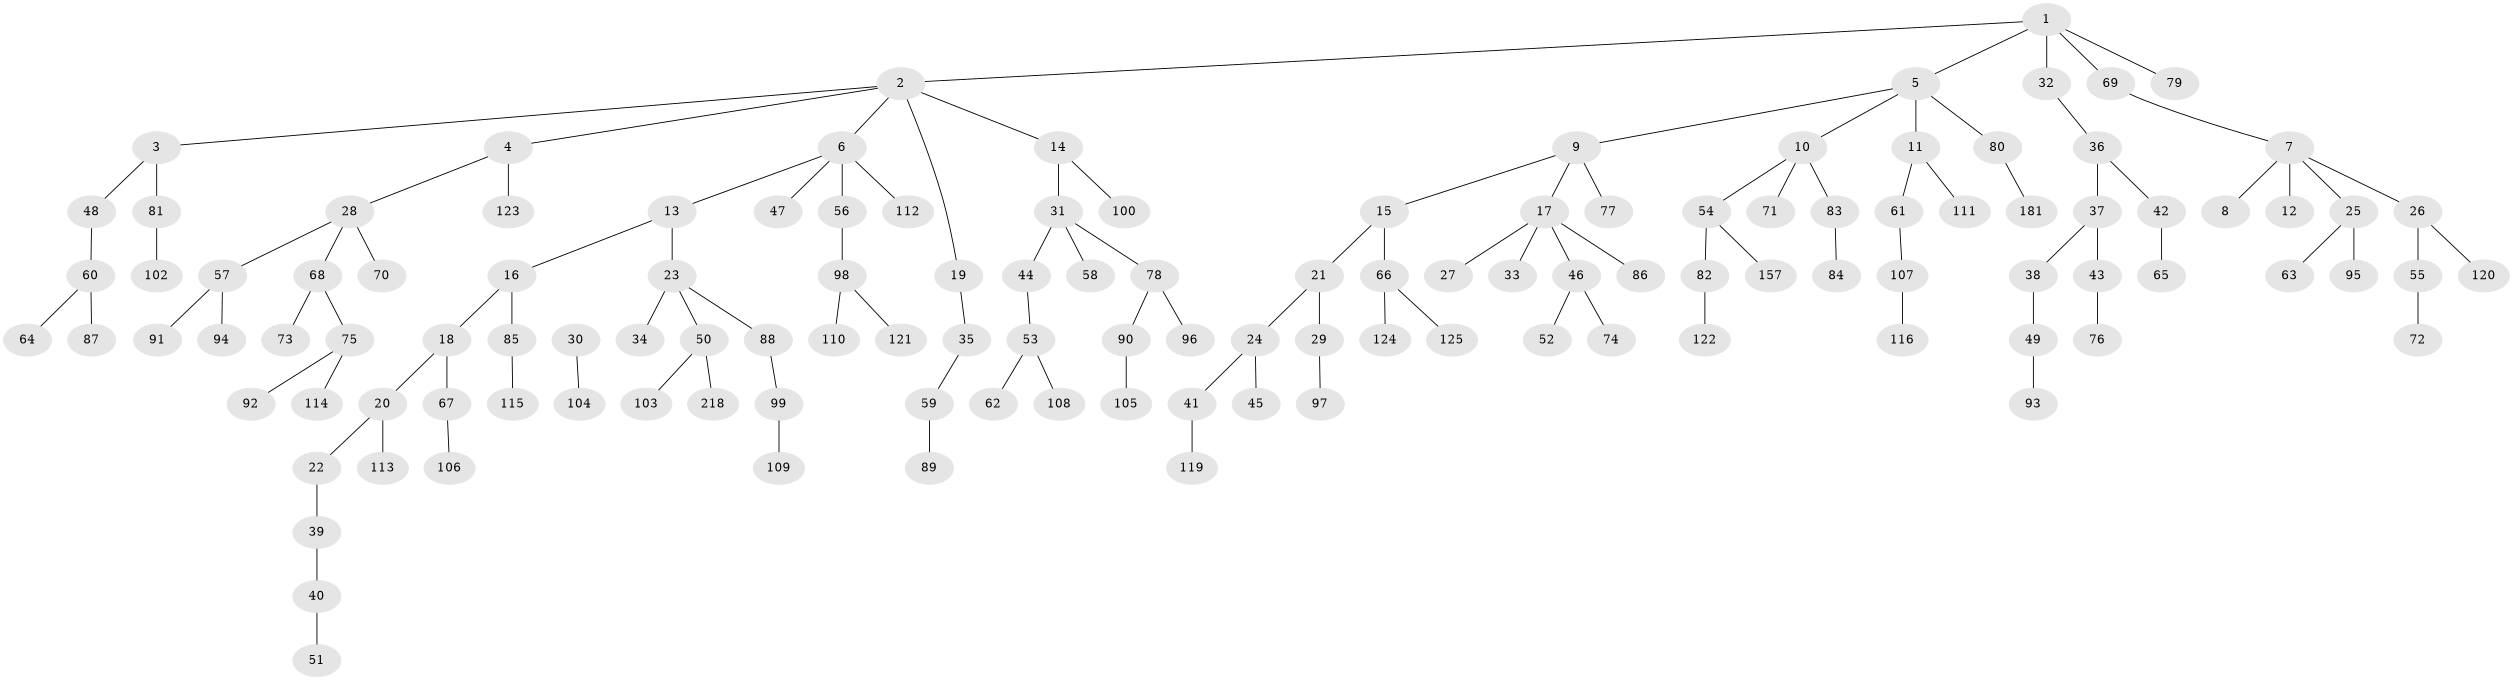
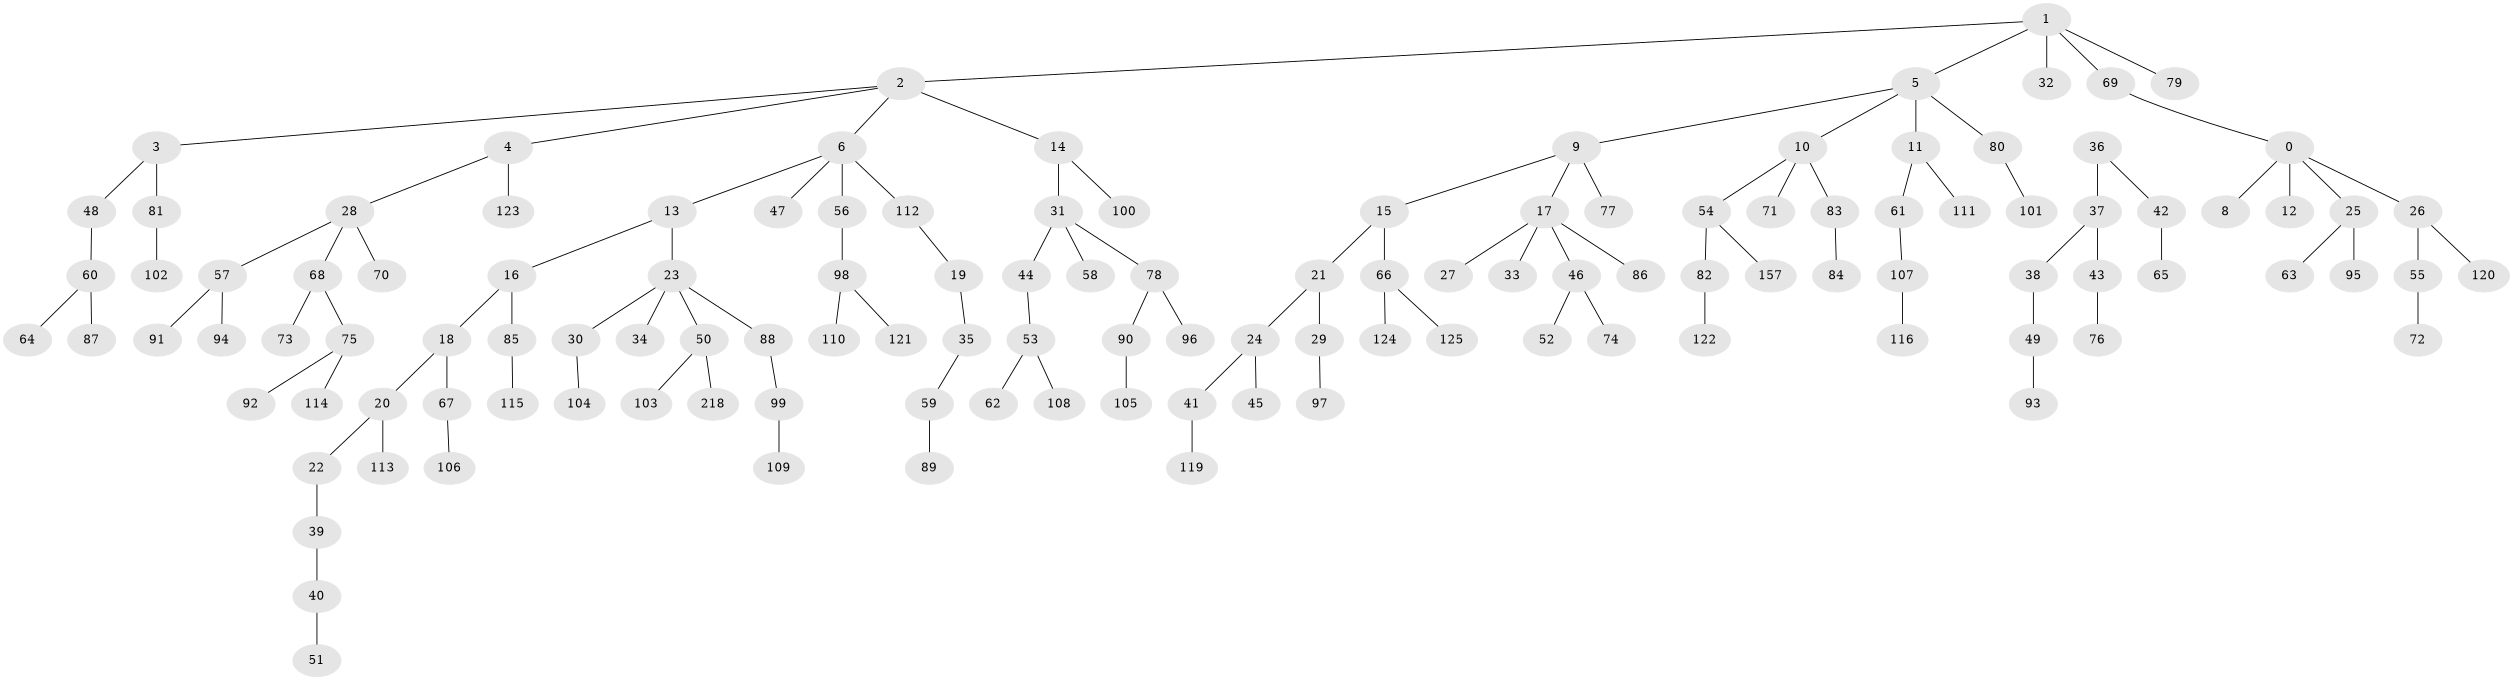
edge "32" -- "36": removed
node "7": label "7" -> "0"
edge "2" -- "19": now "112" -- "19"
node "181": label "181" -> "101"
edge "23" -- "30": added
